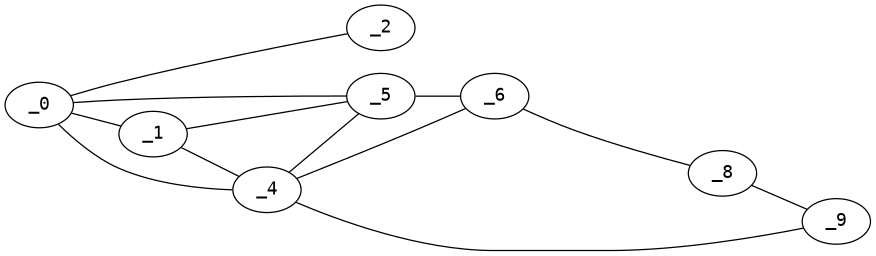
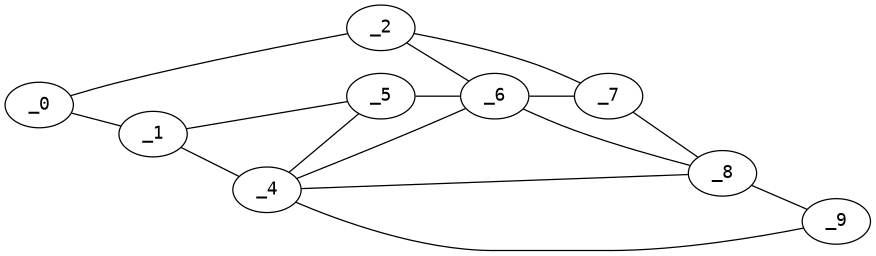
edge "_2" -- "_6": added
node "_7": added
edge "_5" -- "_0": removed
edge "_0" -- "_4": now "_8" -- "_4"
